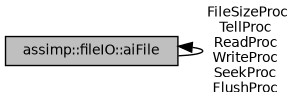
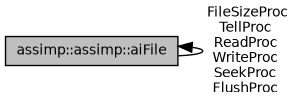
node "assimp::fileIO::aiFile": label "assimp::fileIO::aiFile" -> "assimp::assimp::aiFile"
